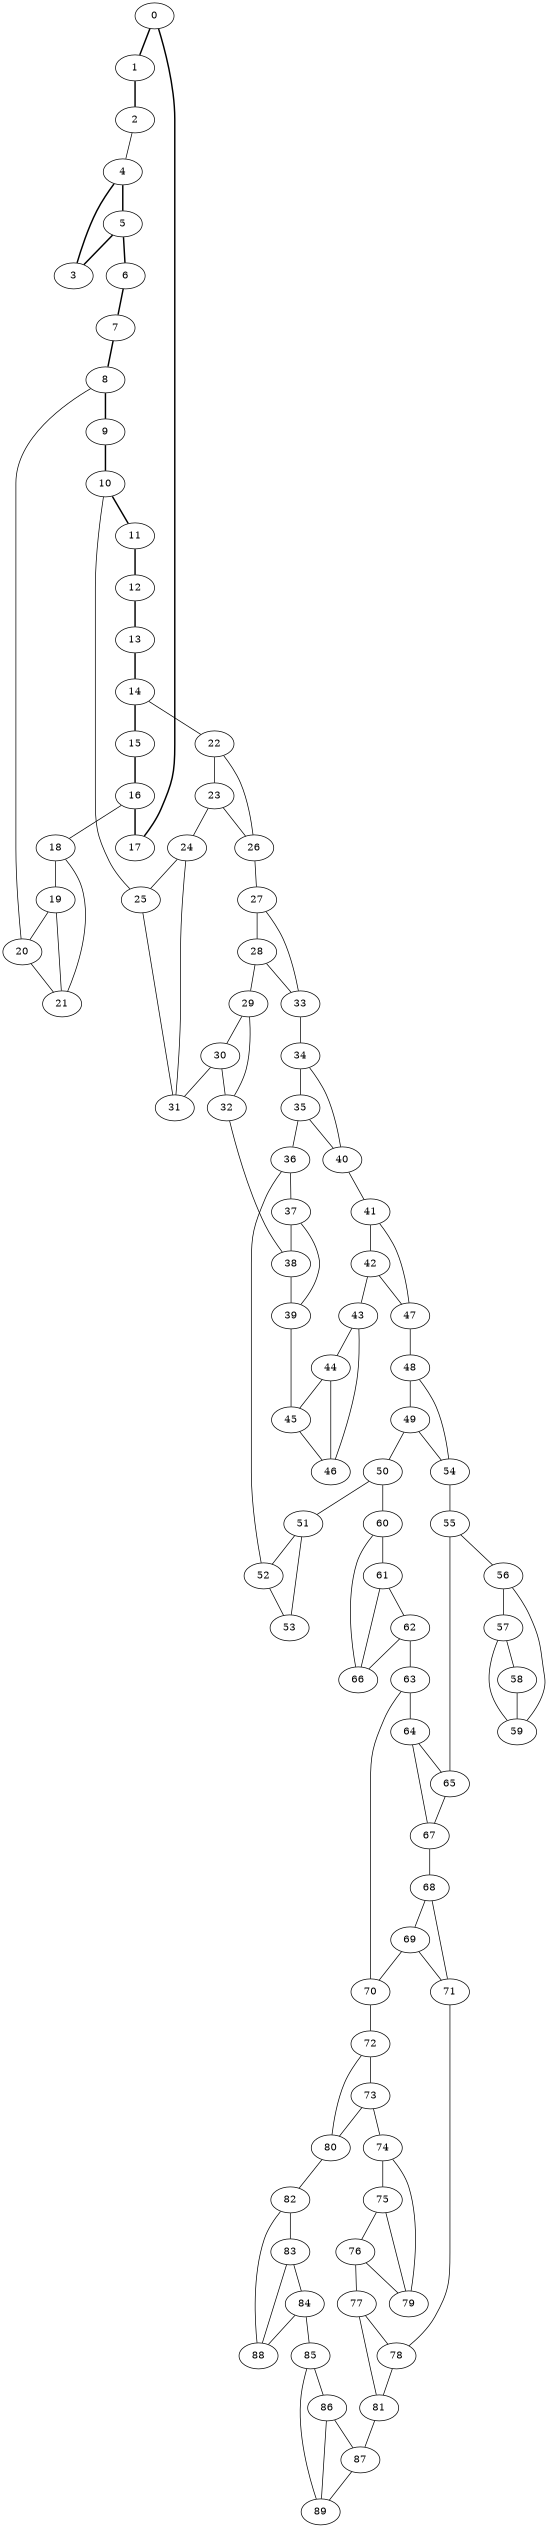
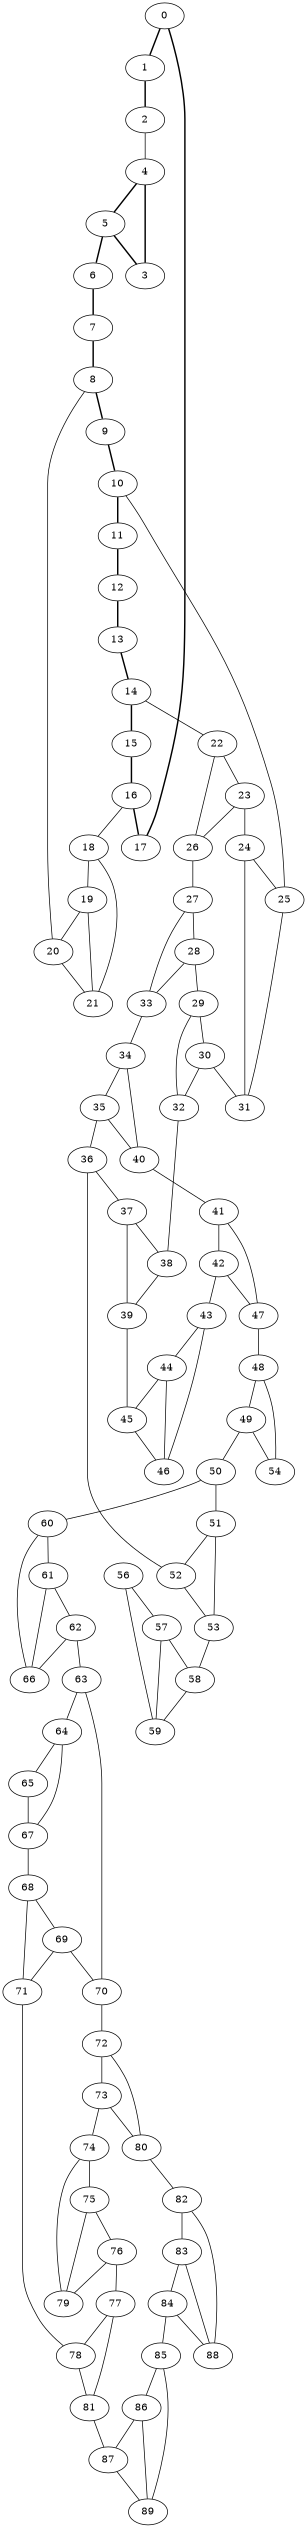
node "55": removed
edge "53" -- "58": added
